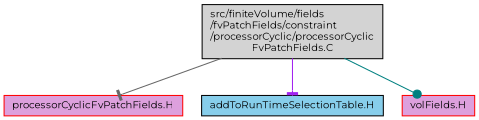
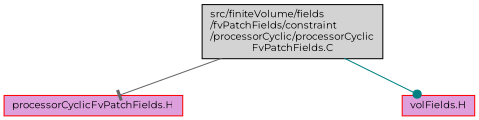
node "addToRunTimeSelectionTable.H": removed
